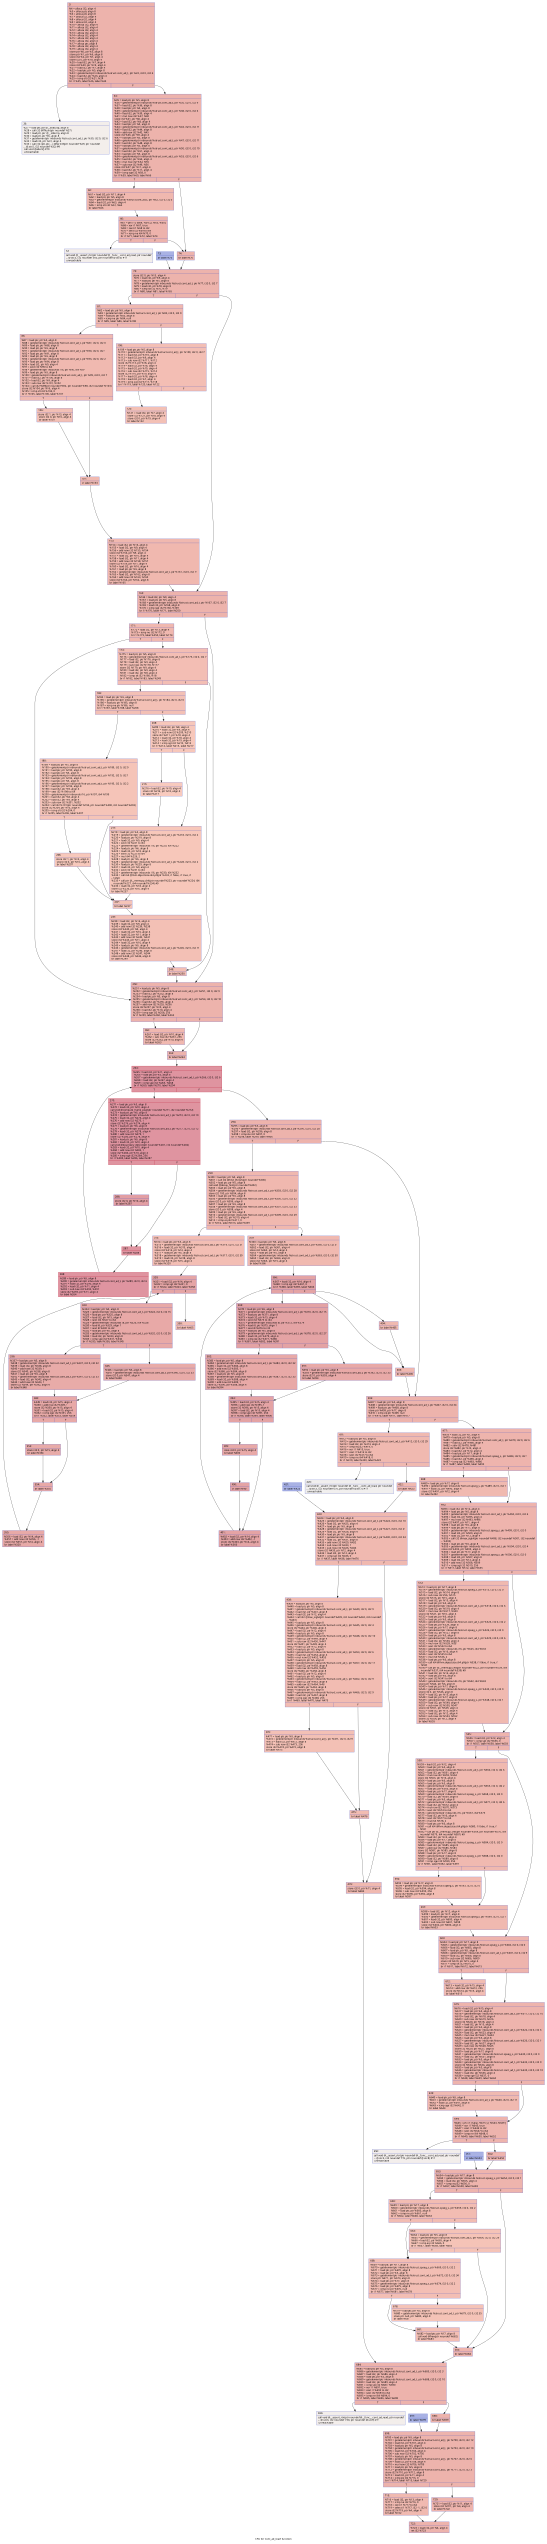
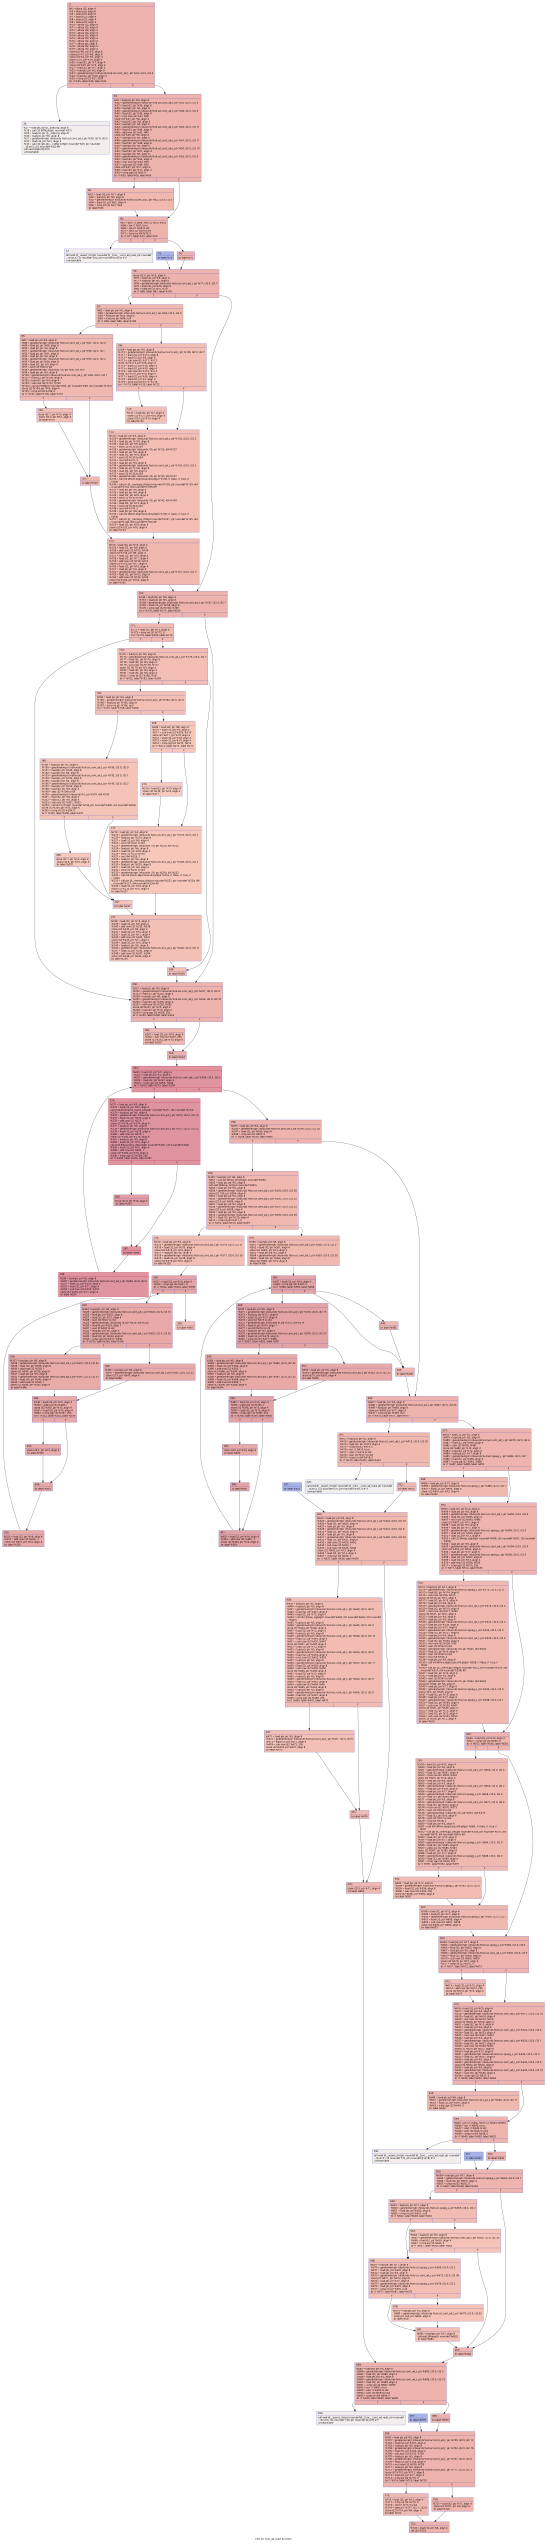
edge "34:" -> "74:": now "34:" -> "66:"
node "122:": added
edge "217:" -> "207:": now "217:" -> "237:"
